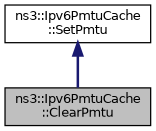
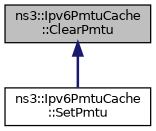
edge "ns3::Ipv6PmtuCache ::ClearPmtu" -> "ns3::Ipv6PmtuCache ::SetPmtu": reversed
